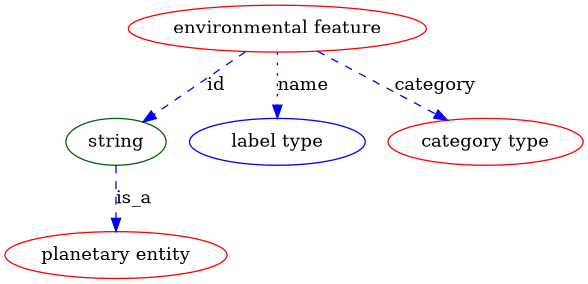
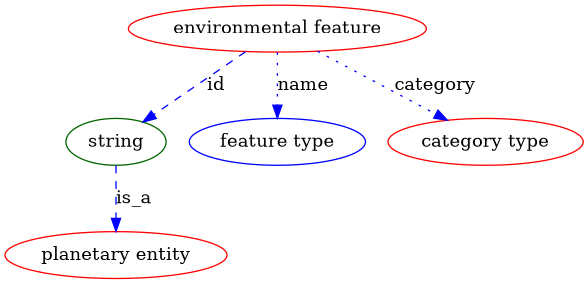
edge "environmental feature" -> "category type": style dashed -> dotted
node "label type": label "label type" -> "feature type"
